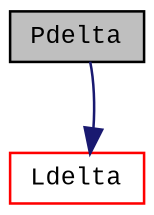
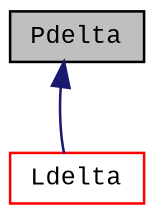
edge "Pdelta" -> "Ldelta": reversed
